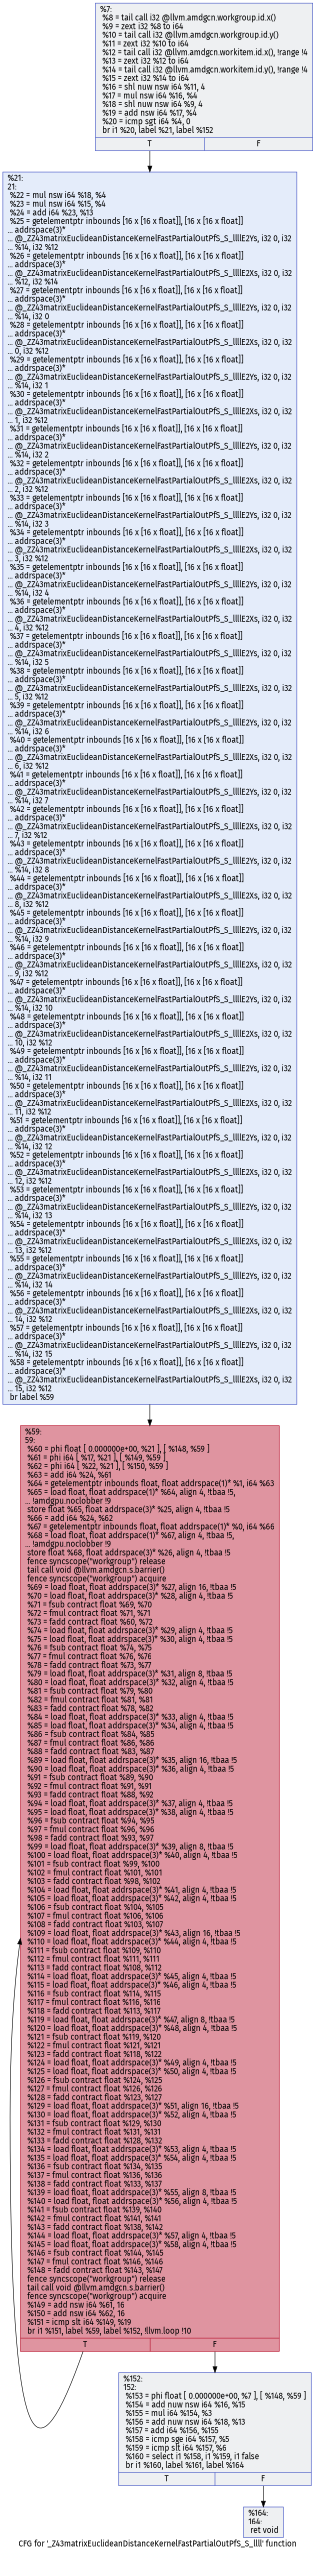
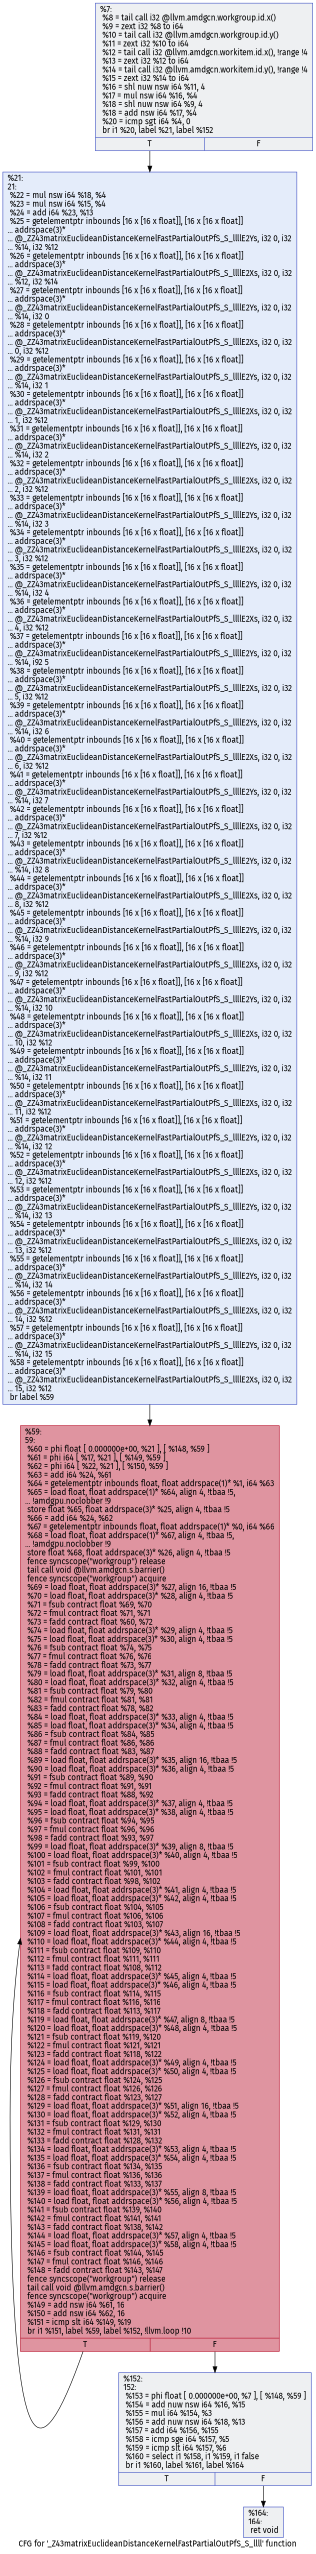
node "%7:": text "%19 = add nsw i64 %17, %4" -> "%18 = add nsw i64 %17, %4"
node "%21:": text "... %14, i32 5" -> "... %14, i92 5"
